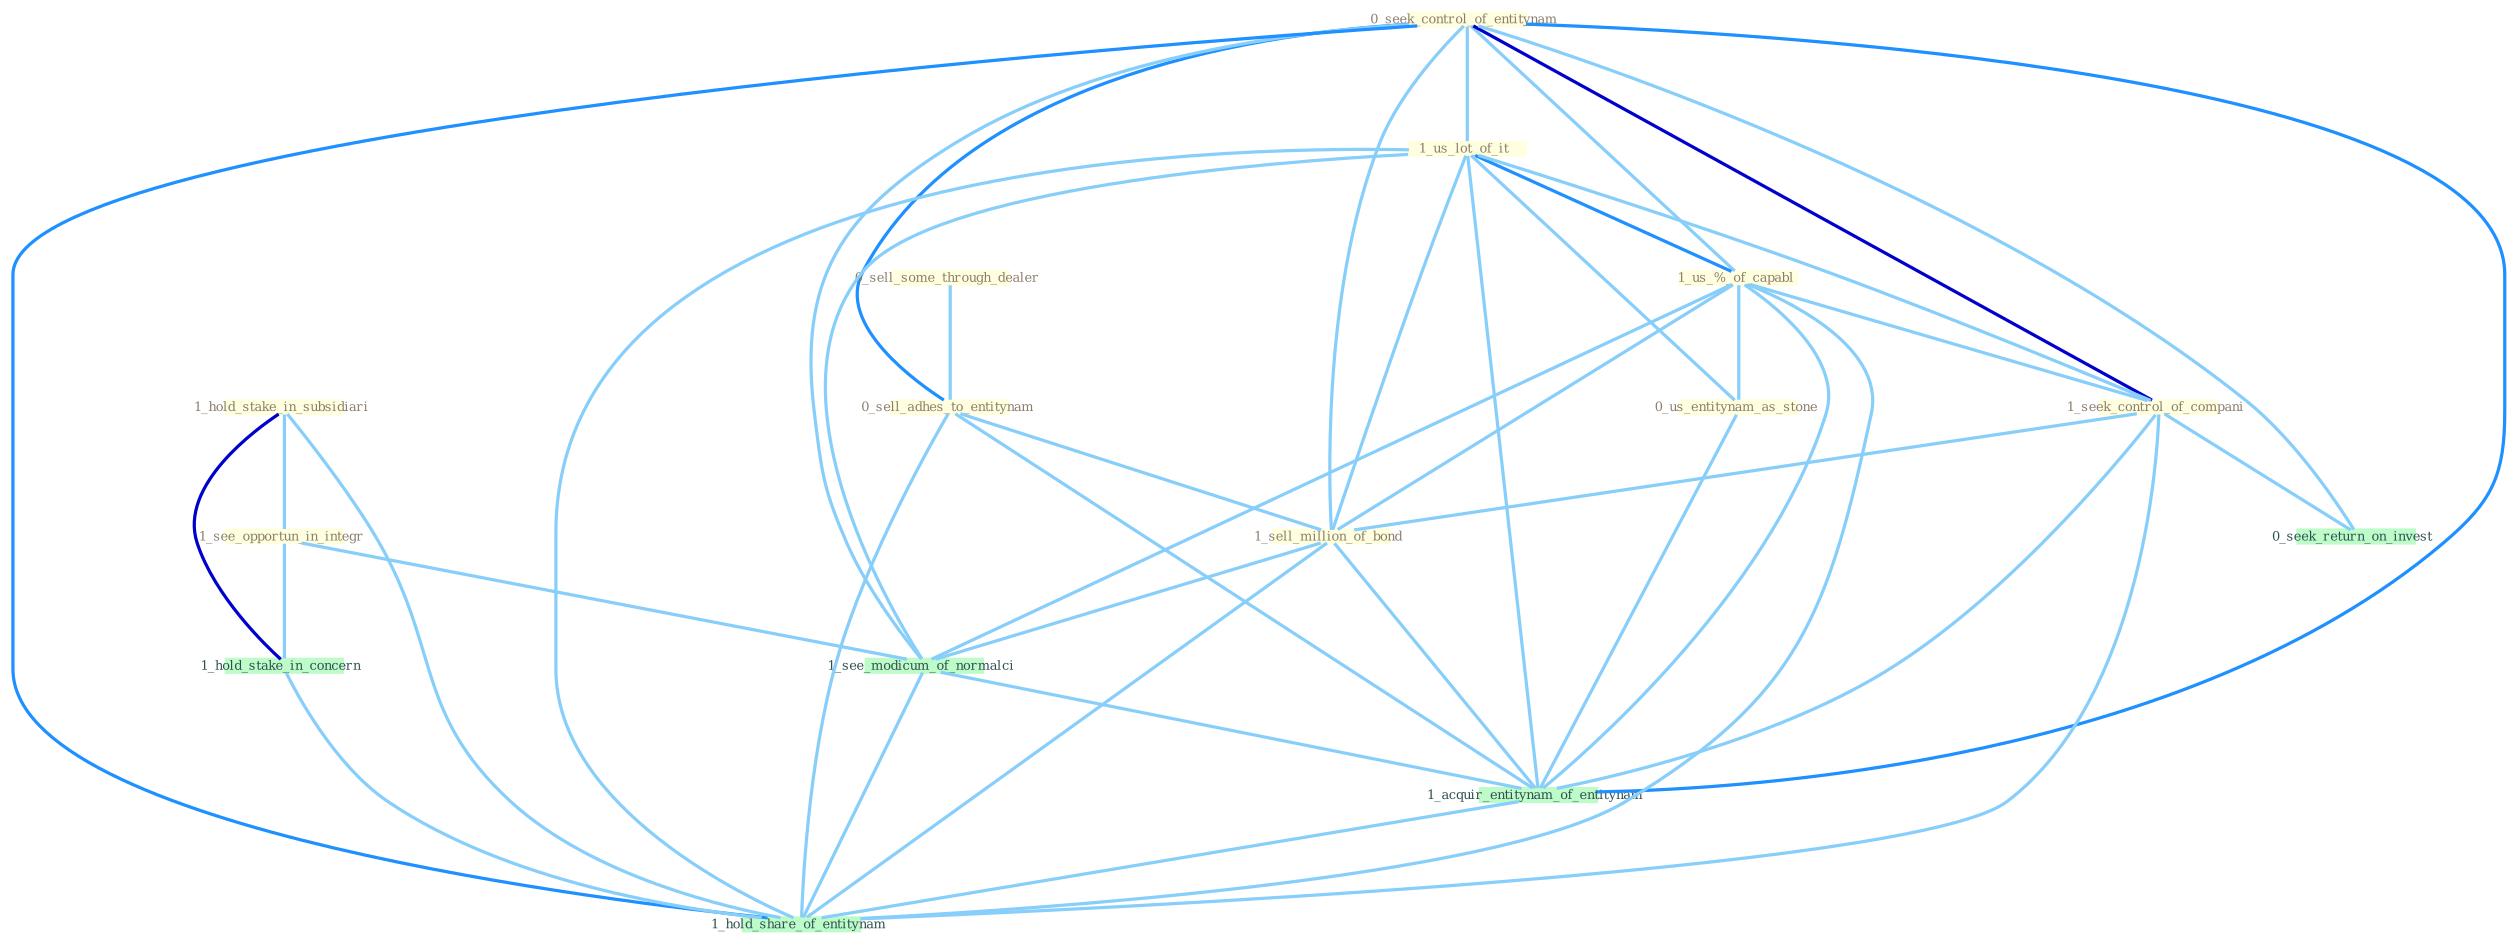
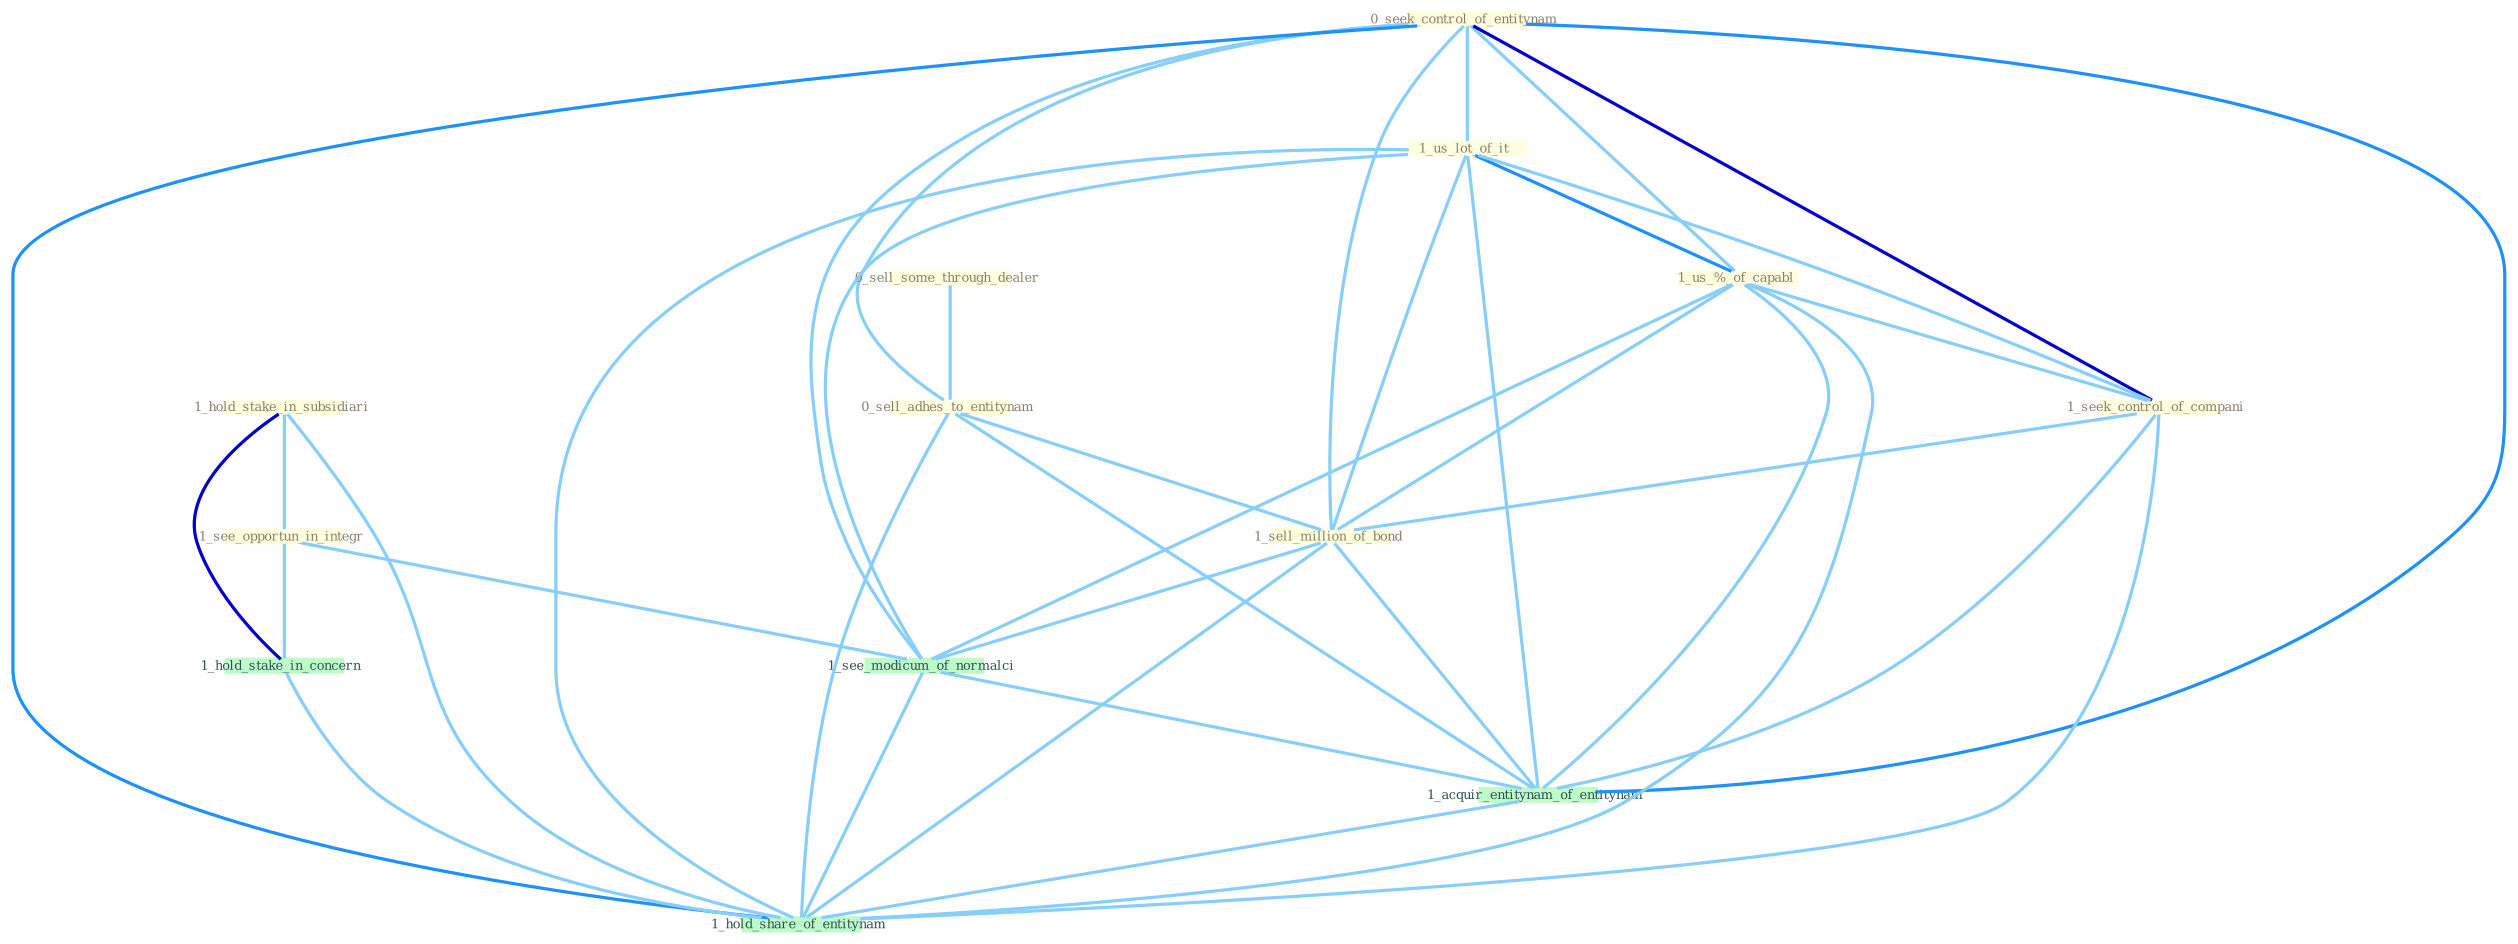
edge "0_seek_control_of_entitynam" -- "0_sell_adhes_to_entitynam": color #1e90ff -> #87cefa
node "0_us_entitynam_as_stone": removed
node "0_seek_return_on_invest": removed
